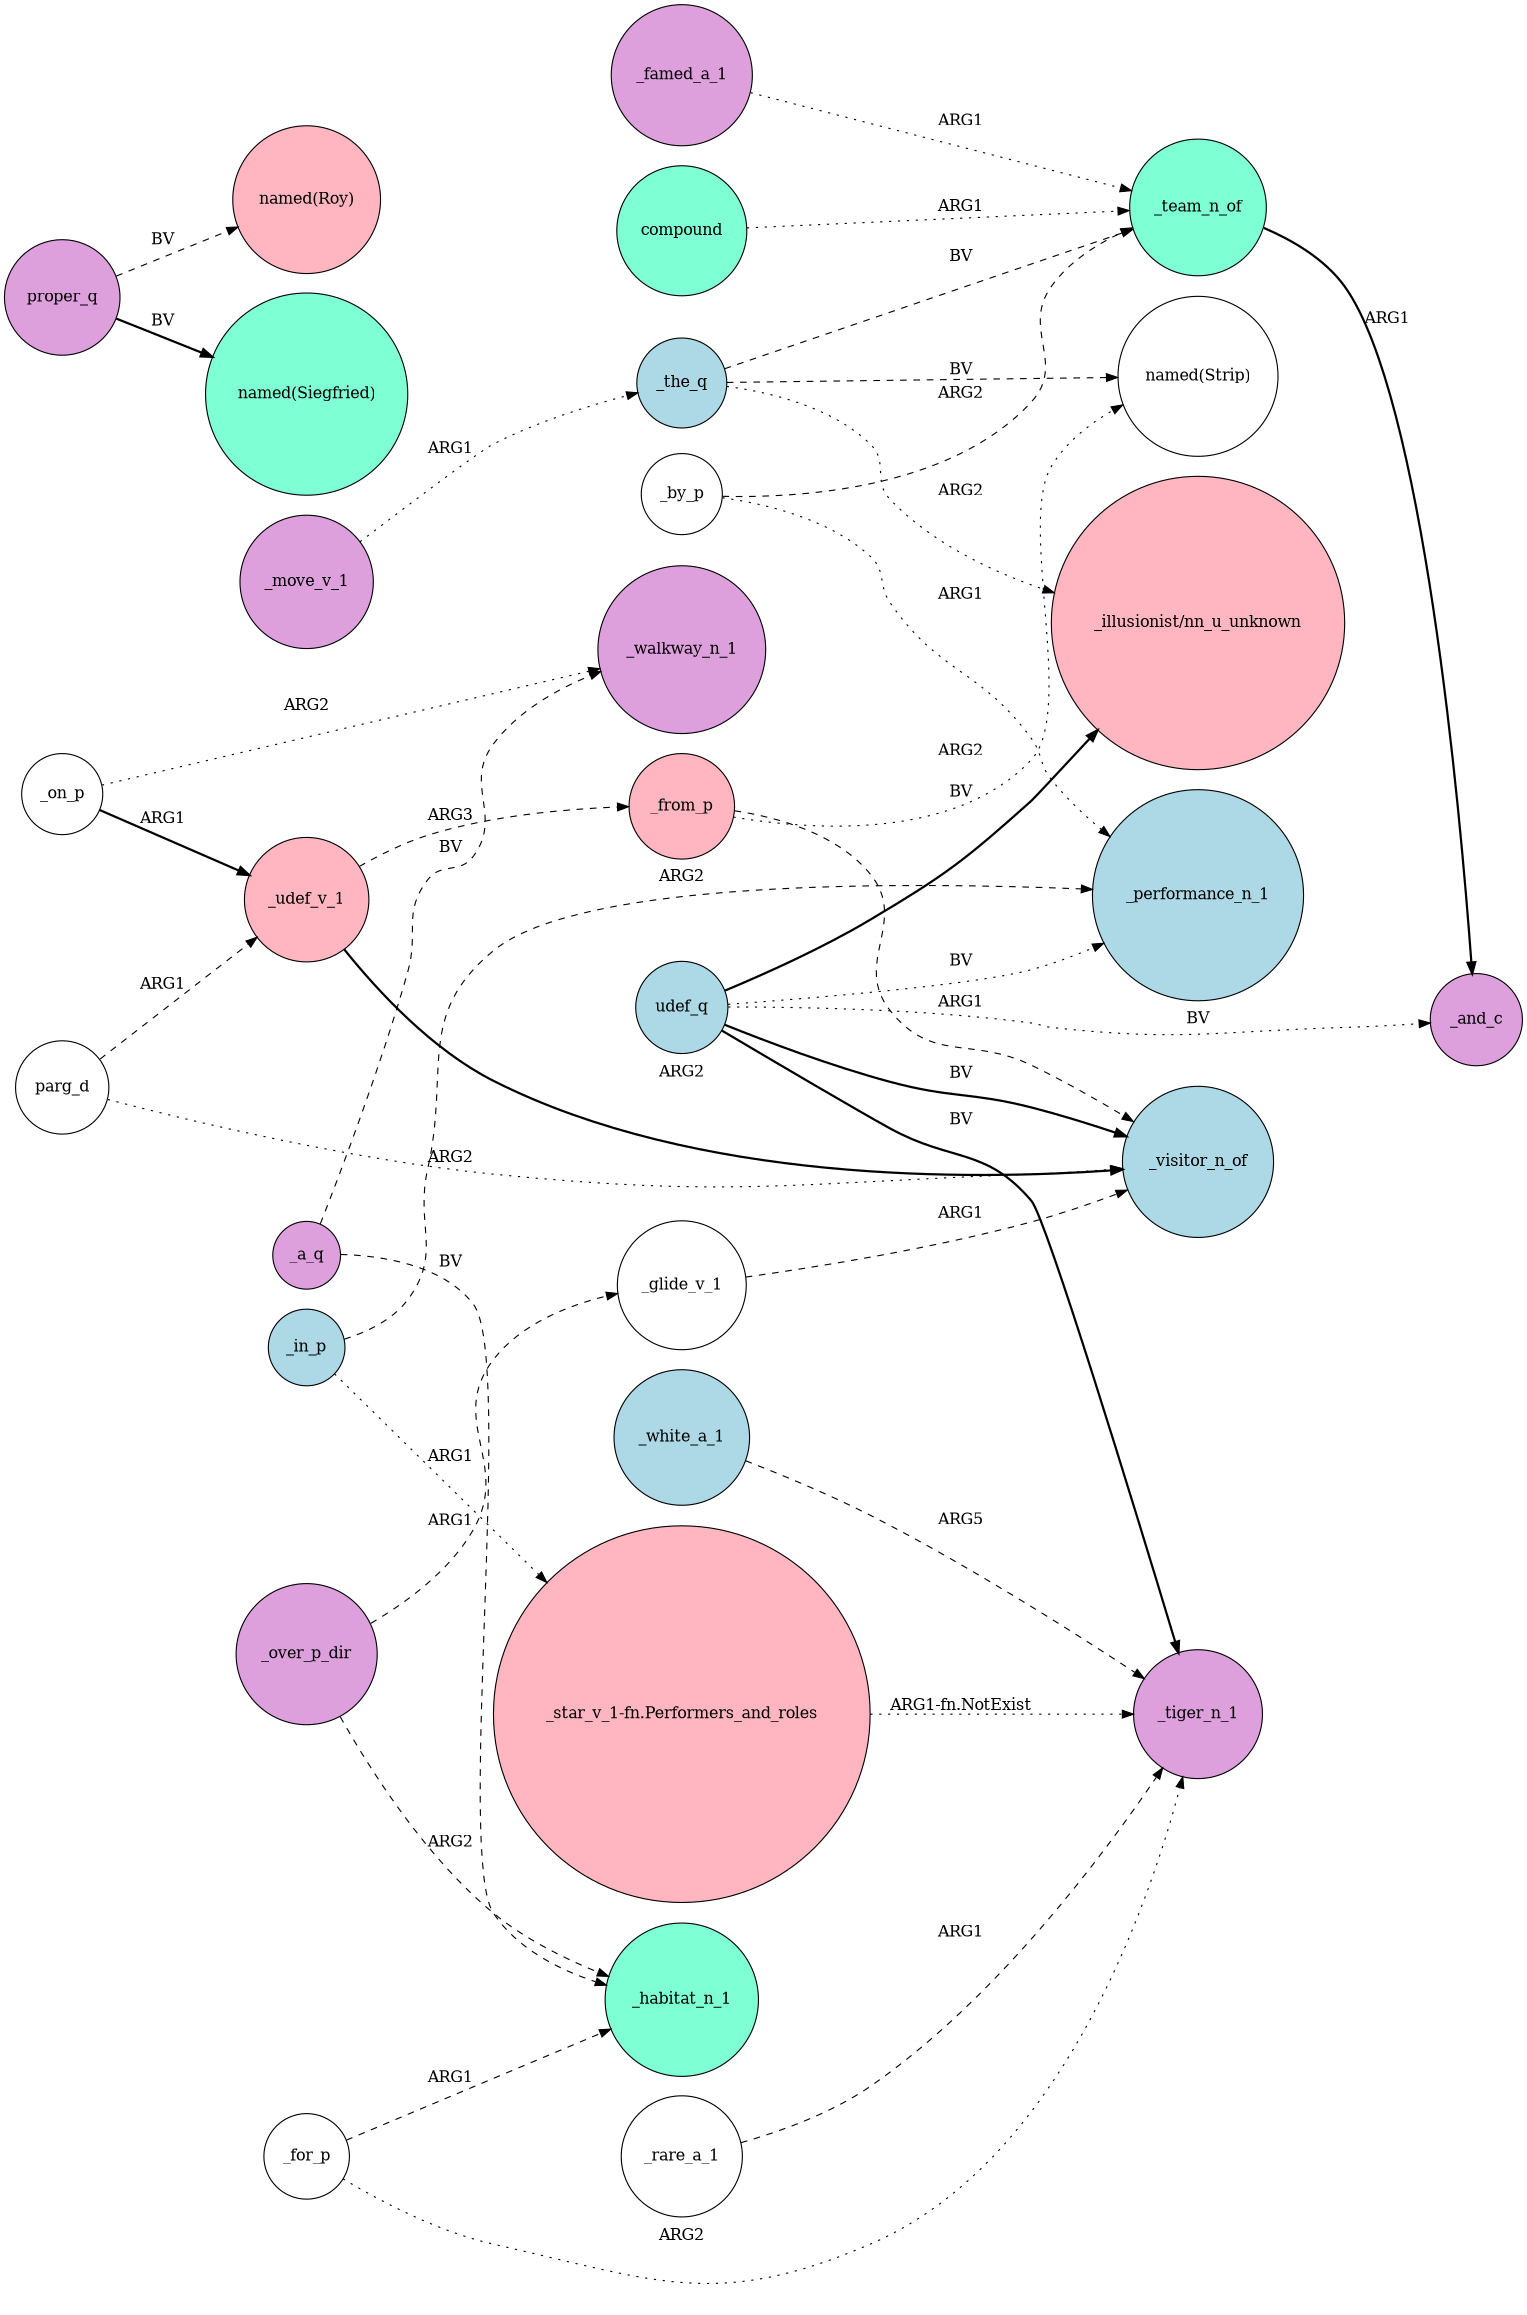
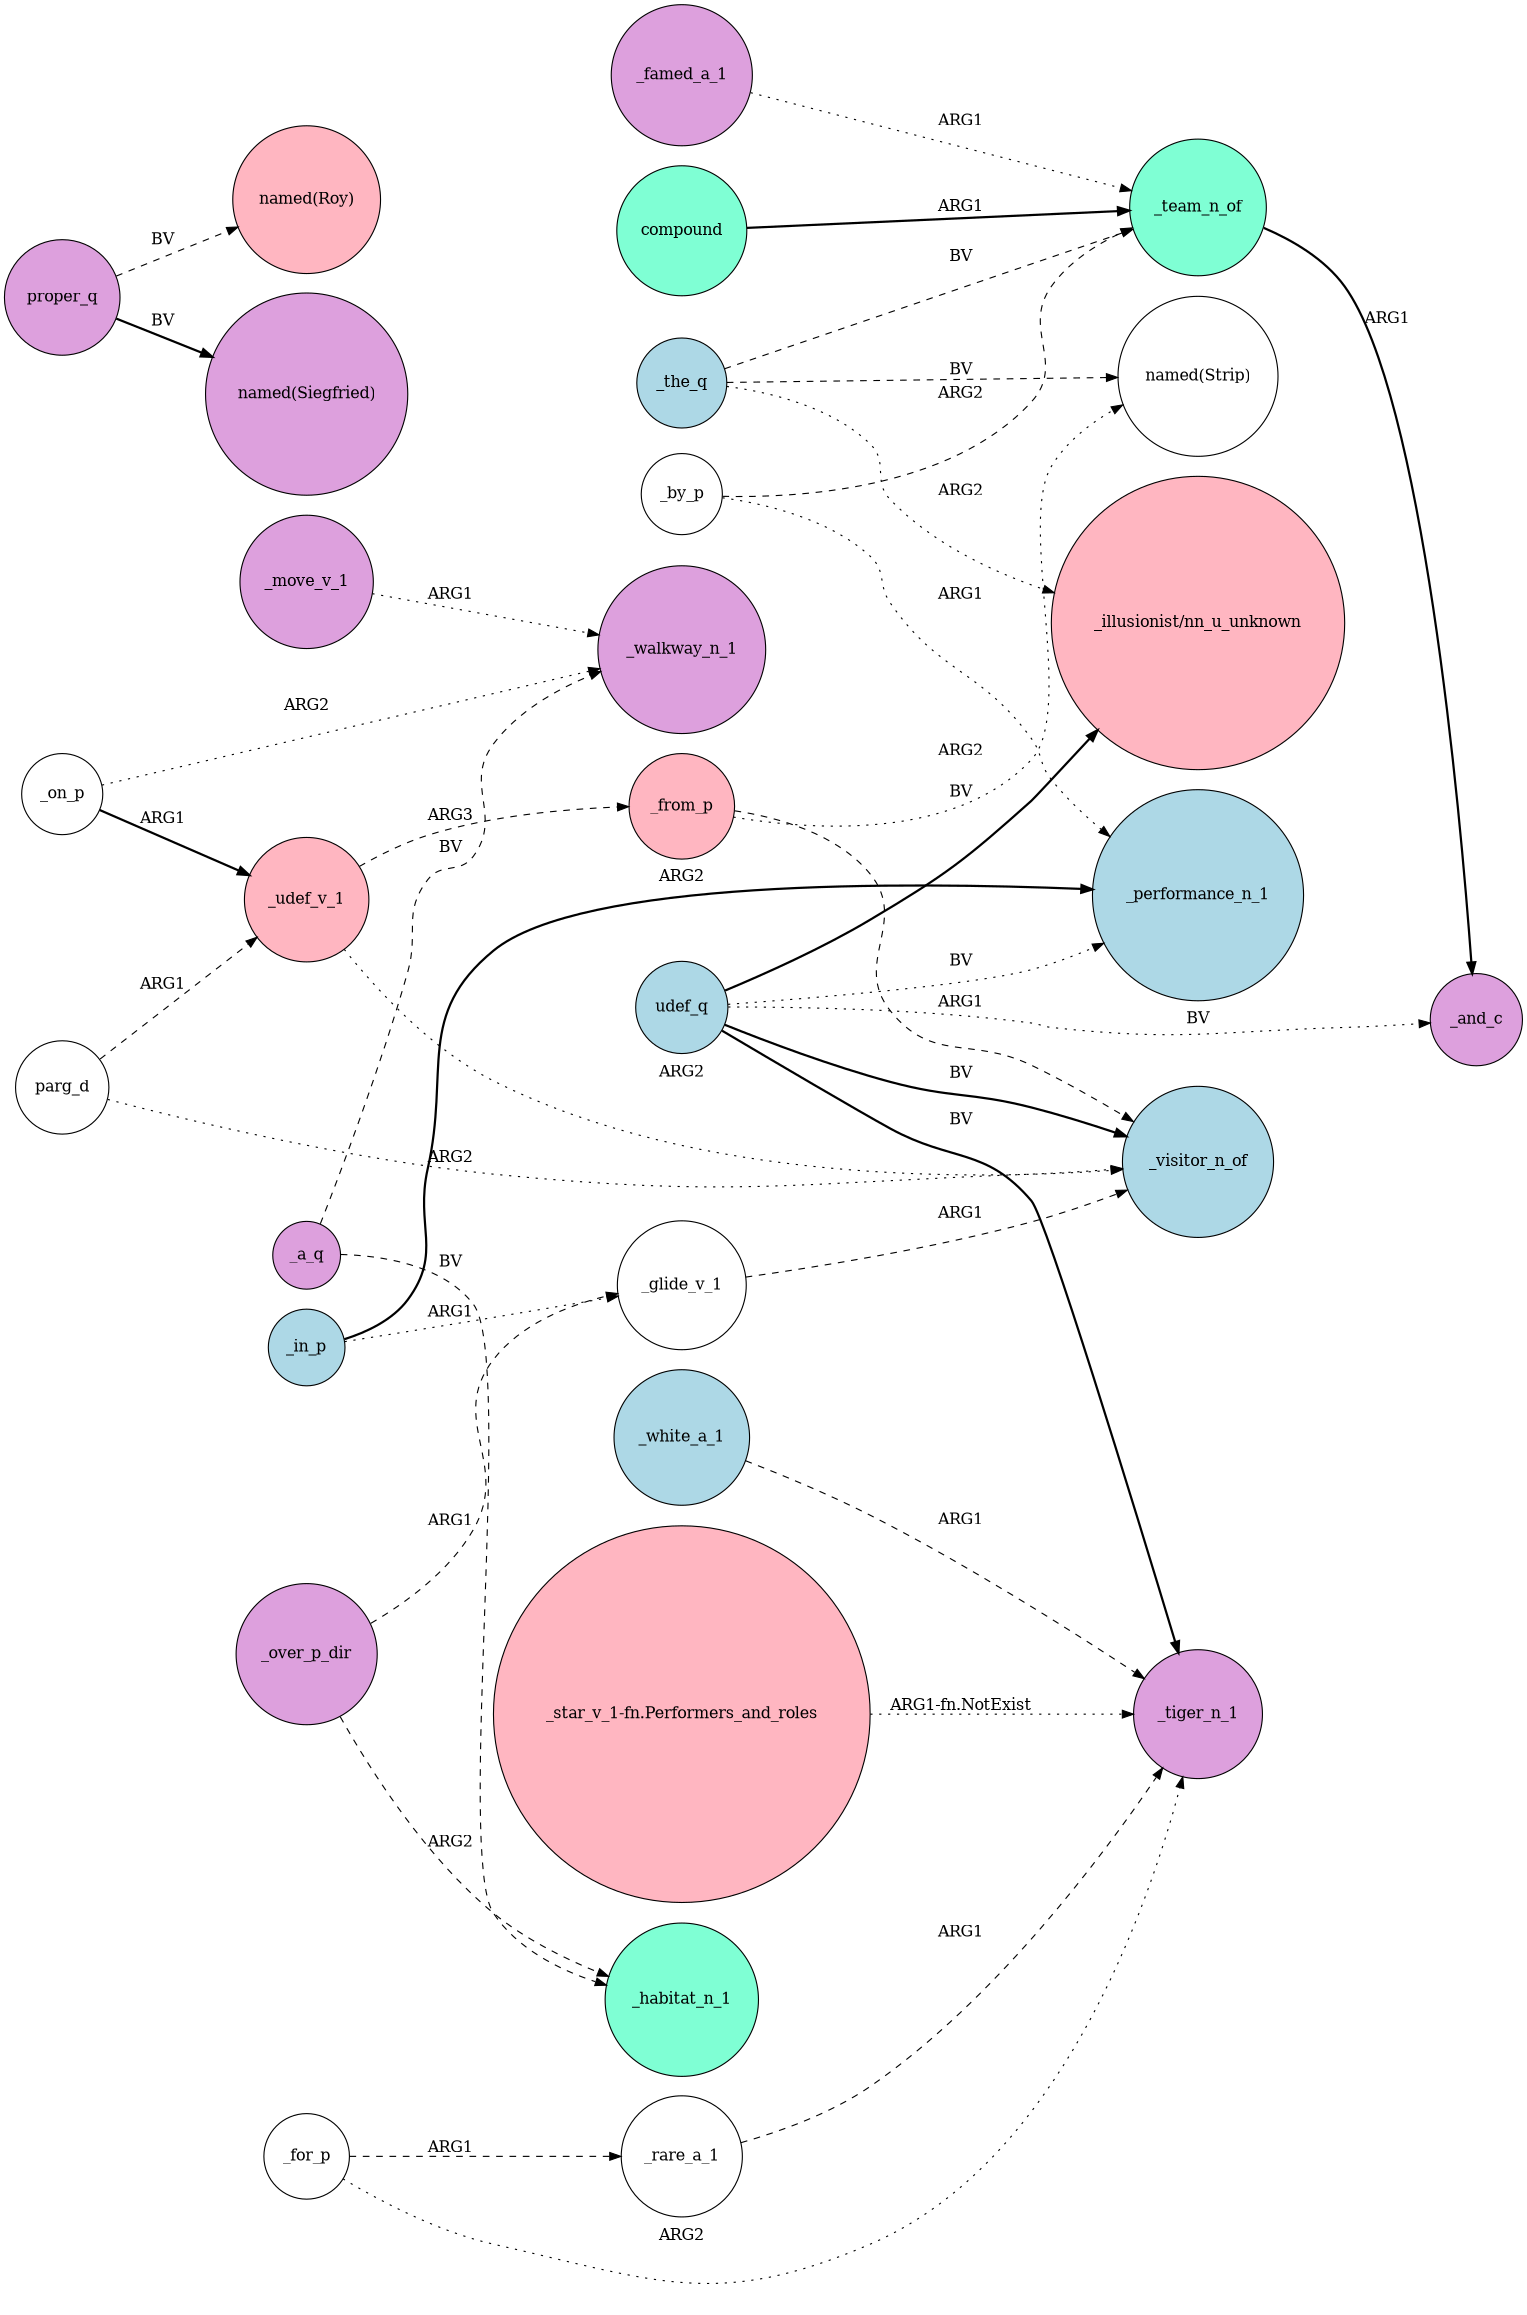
edge "compound" -> "_team_n_of": style dotted -> bold
node "named(Siegfried)": fillcolor aquamarine -> plum
edge "_move_v_1" -> "_the_q": now "_move_v_1" -> "_walkway_n_1"
edge "_in_p" -> "_performance_n_1": style dashed -> bold
edge "_udef_v_1" -> "_visitor_n_of": style bold -> dotted
edge "_in_p" -> "_star_v_1-fn.Performers_and_roles": now "_in_p" -> "_glide_v_1"
edge "_white_a_1" -> "_tiger_n_1": label "ARG5" -> "ARG1"
edge "_for_p" -> "_habitat_n_1": now "_for_p" -> "_rare_a_1"
